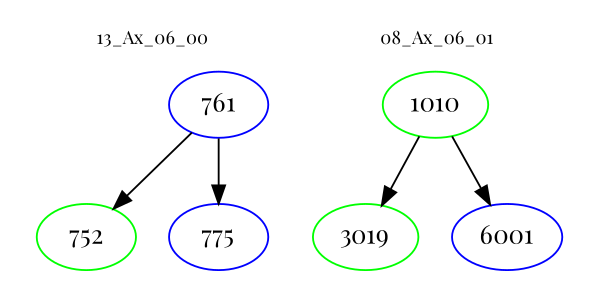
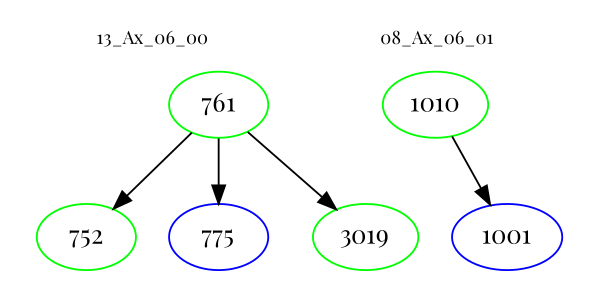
node "761": color blue -> green
edge "1010" -> "3019": now "761" -> "3019"
node "6001": label "6001" -> "1001"
